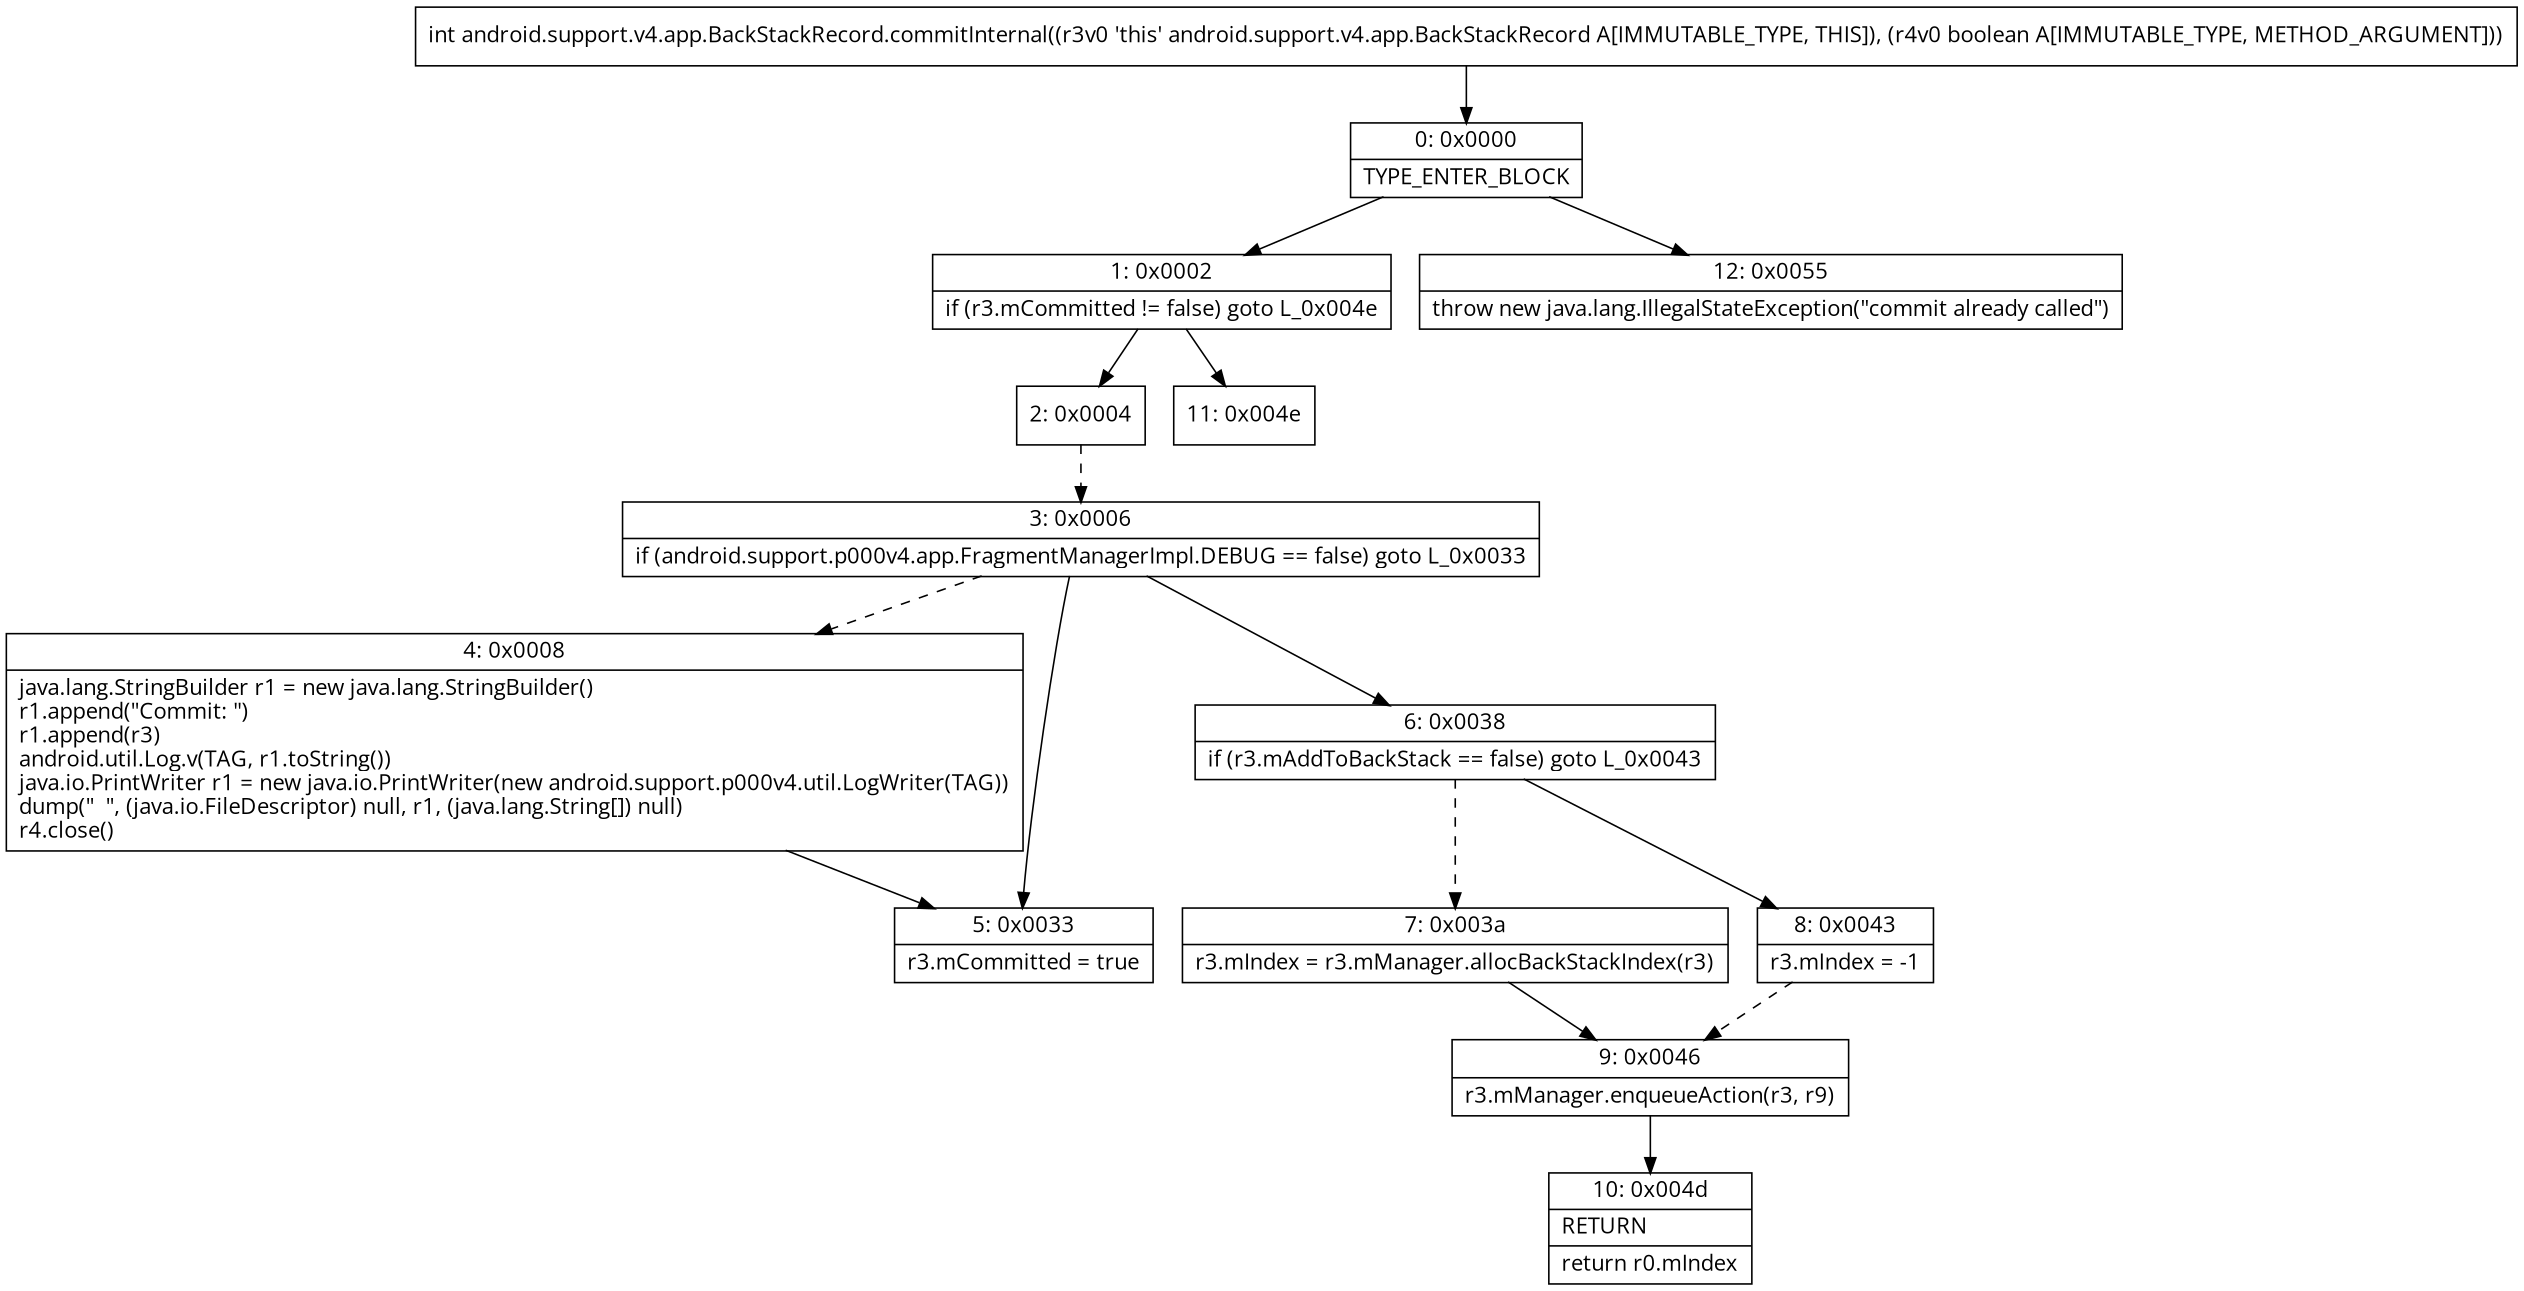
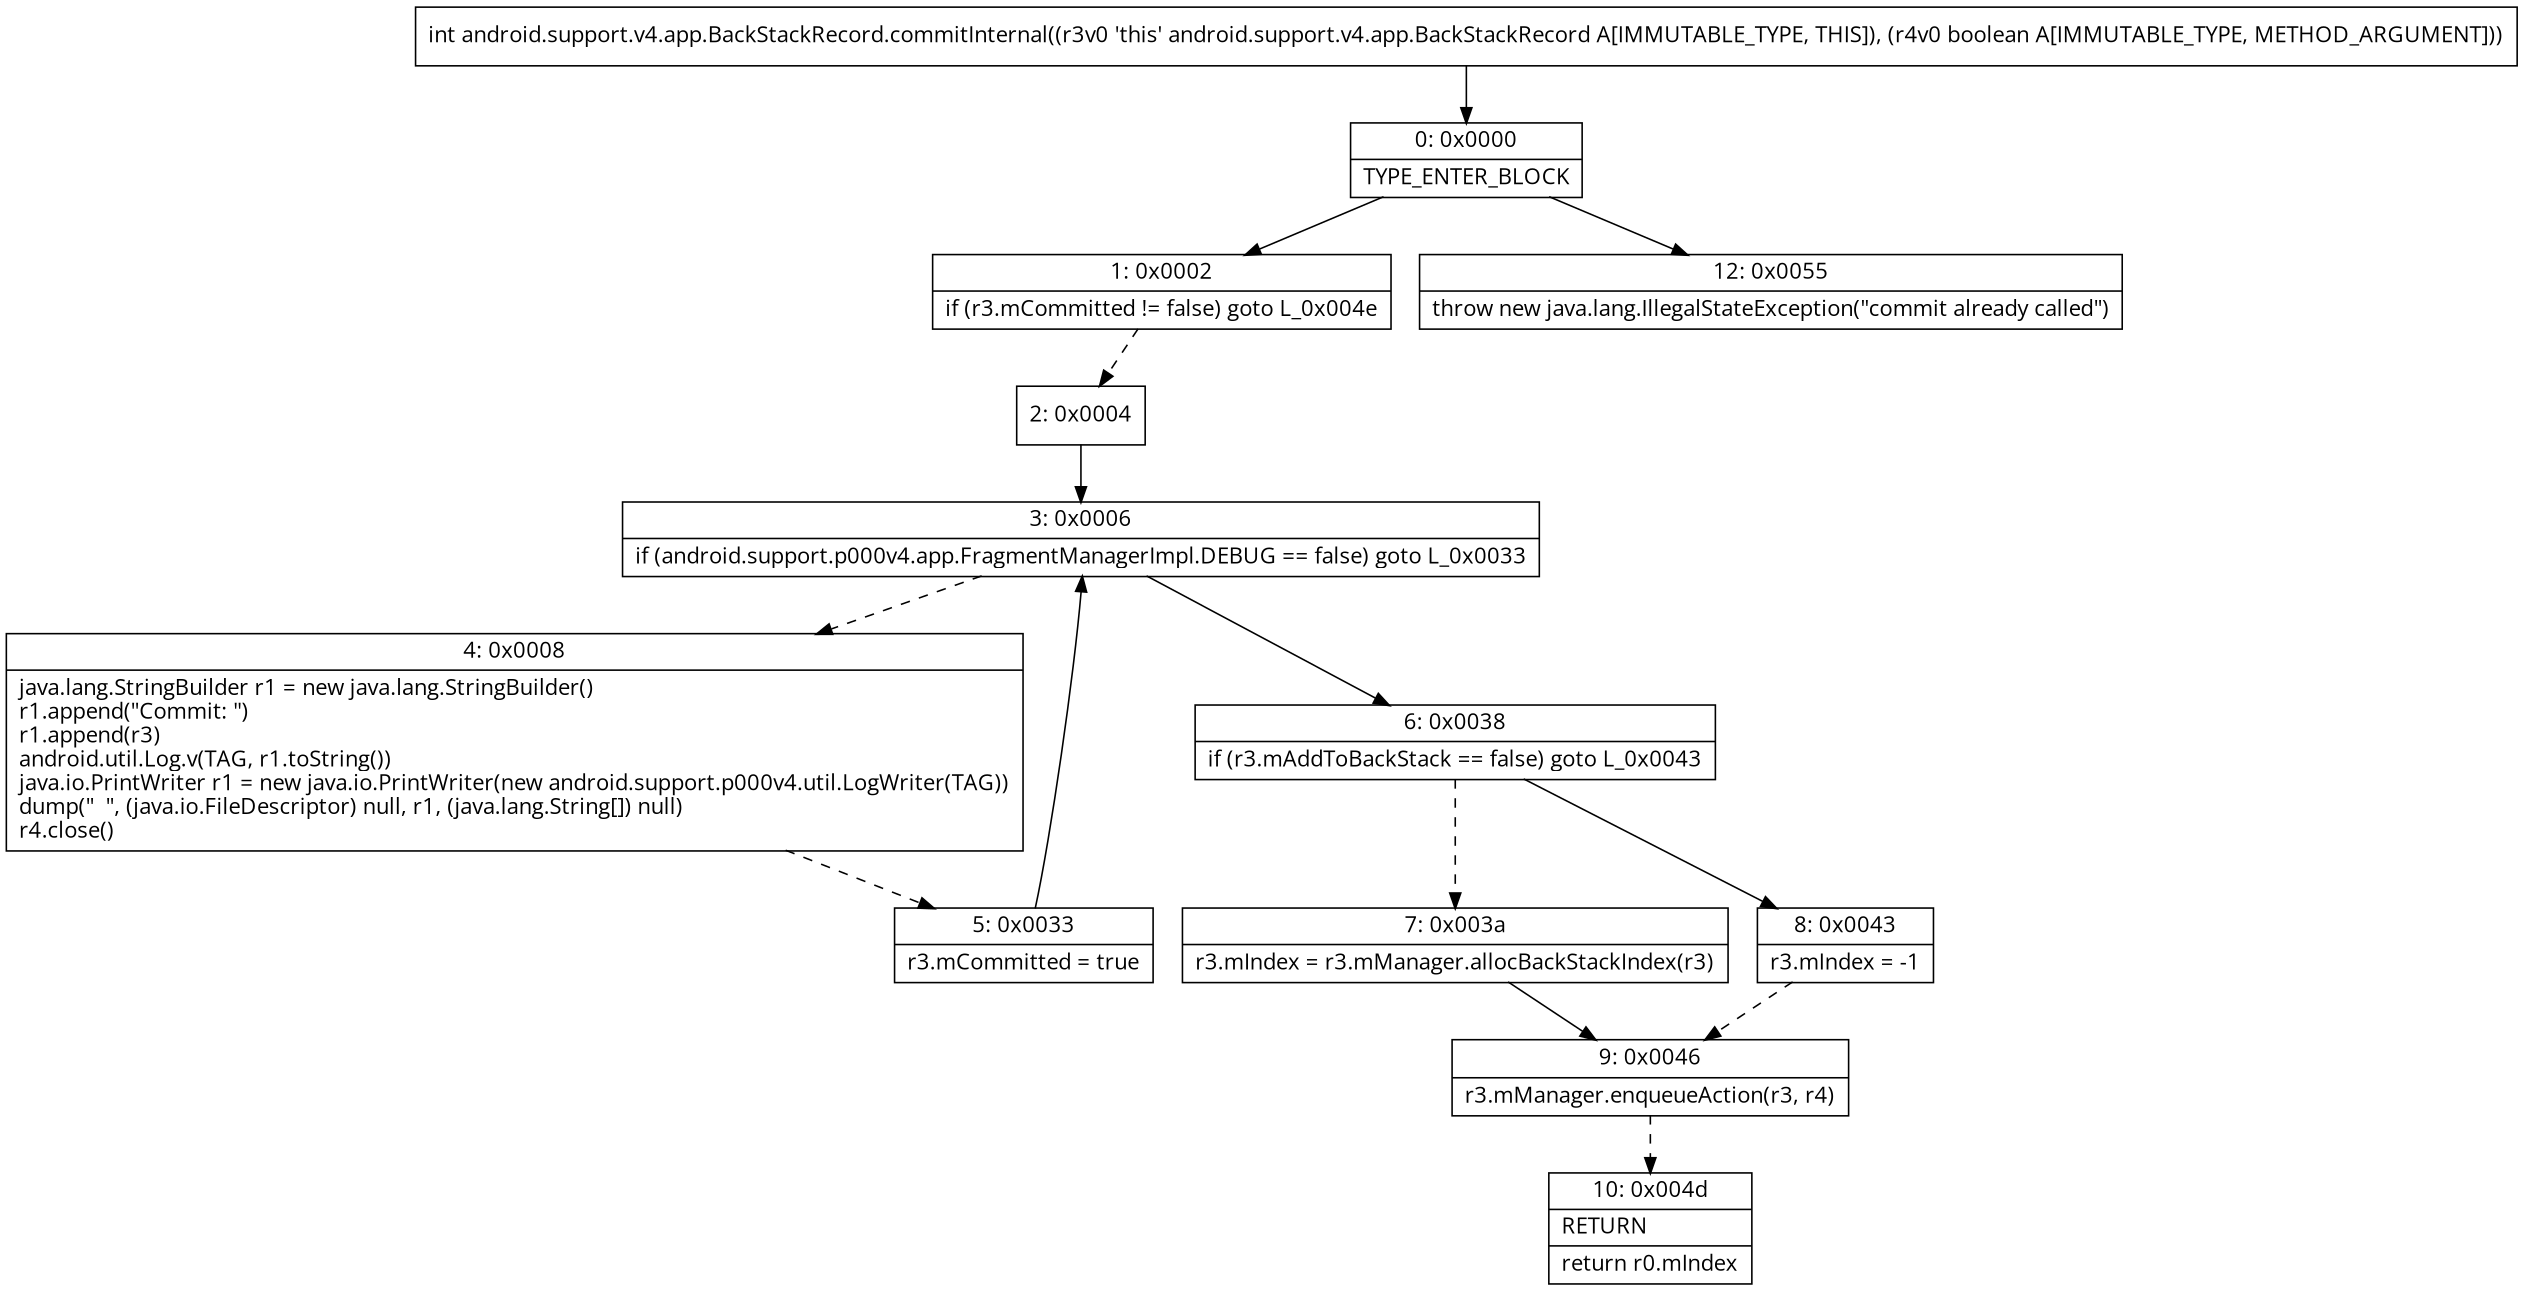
edge "1: 0x0002" -> "2: 0x0004": style solid -> dashed
node "11: 0x004e": removed
edge "2: 0x0004" -> "3: 0x0006": style dashed -> solid
edge "3: 0x0006" -> "5: 0x0033": reversed
edge "4: 0x0008" -> "5: 0x0033": style solid -> dashed
node "9: 0x0046": text "r3.mManager.enqueueAction(r3, r9)" -> "r3.mManager.enqueueAction(r3, r4)"
edge "9: 0x0046" -> "10: 0x004d": style solid -> dashed
